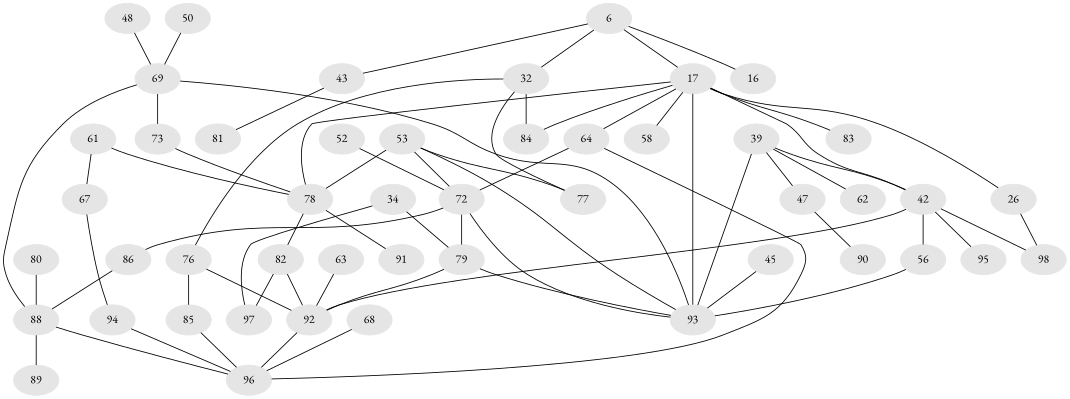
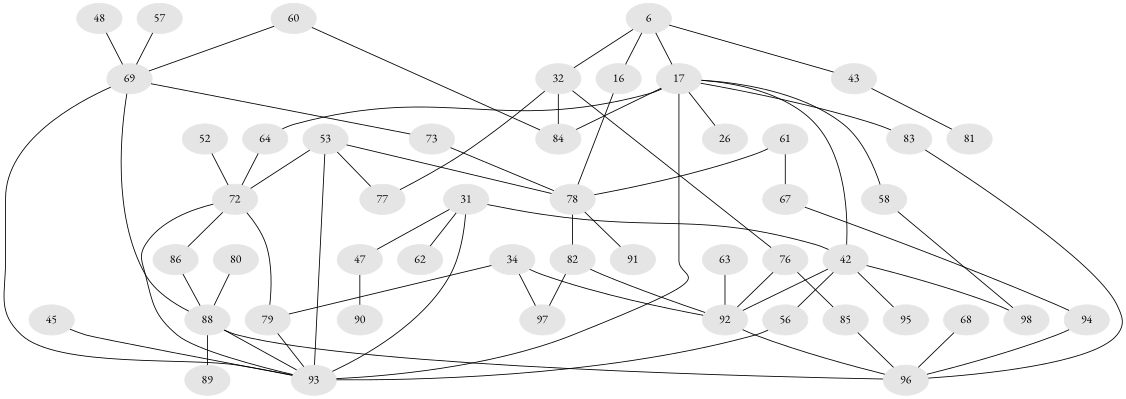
node "50": label "50" -> "57"
node "60": added
edge "17" -- "78": now "16" -- "78"
node "39": label "39" -> "31"
edge "26" -- "98": now "58" -- "98"
edge "79" -- "92": now "34" -- "92"
edge "64" -- "96": now "83" -- "96"
edge "88" -- "93": added
